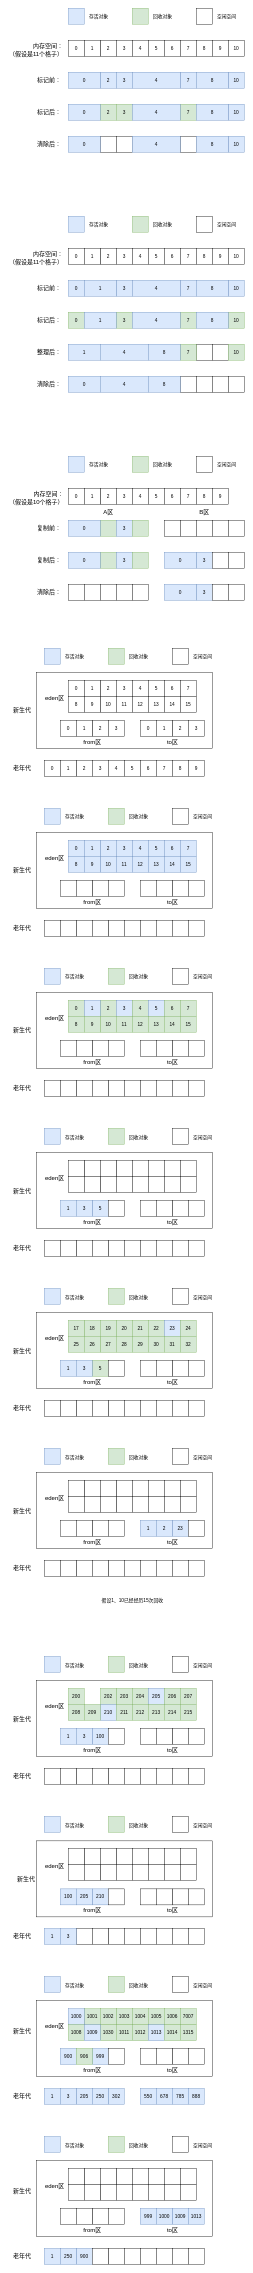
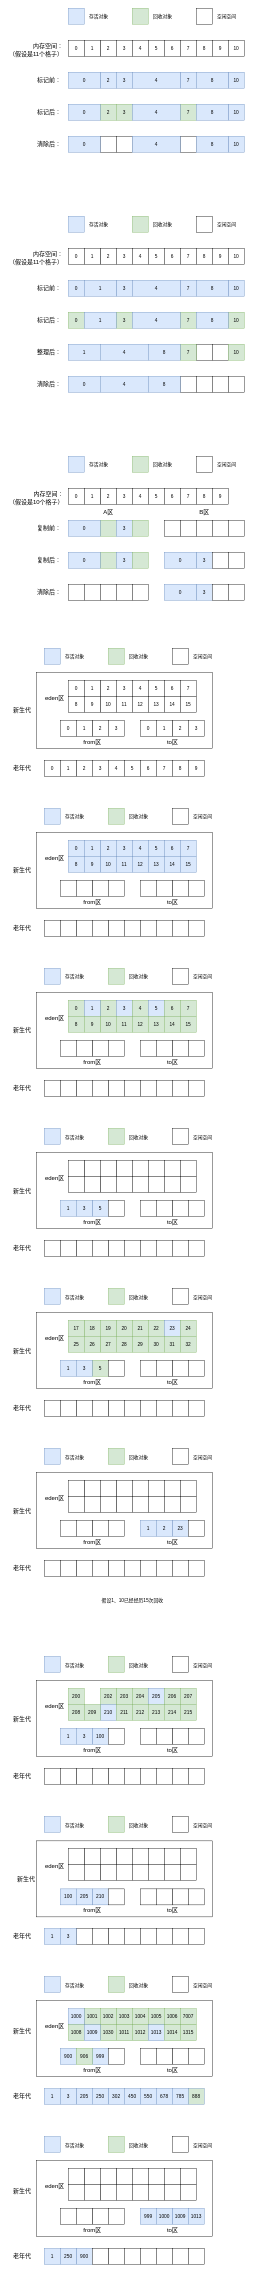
node "450": added
node "888": fillcolor #dae8fc -> #d5e8d4
